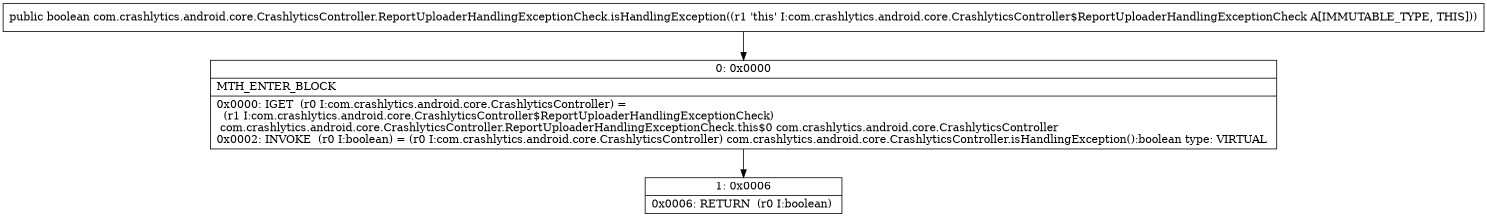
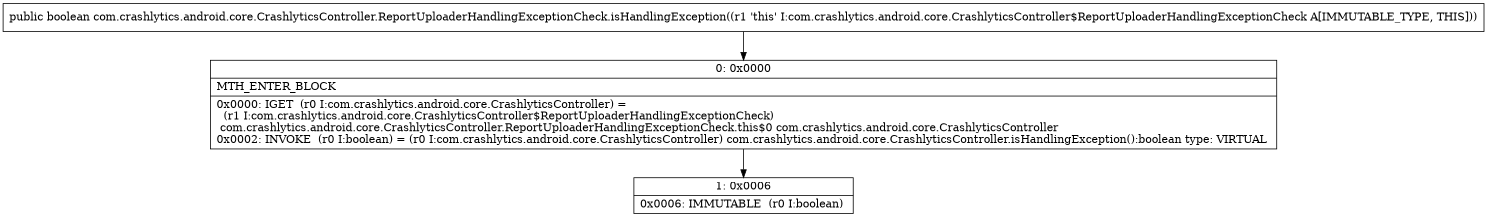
node "1: 0x0006": text "0x0006: RETURN  (r0 I:boolean)" -> "0x0006: IMMUTABLE  (r0 I:boolean)"
